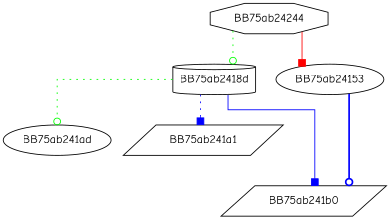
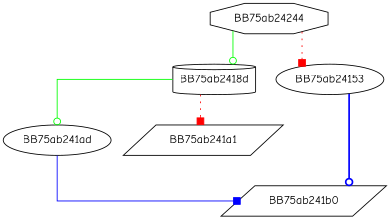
edge "BB75ab24244" -> "BB75ab2418d": style dotted -> solid
edge "BB75ab24244" -> "BB75ab24153": style solid -> dotted
edge "BB75ab2418d" -> "BB75ab241ad": style dotted -> solid
edge "BB75ab2418d" -> "BB75ab241a1": color blue -> red
edge "BB75ab2418d" -> "BB75ab241b0": now "BB75ab241ad" -> "BB75ab241b0"
